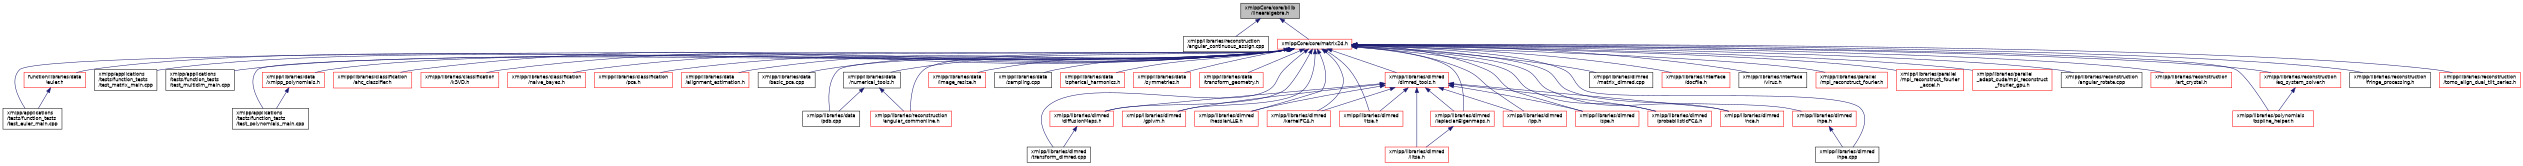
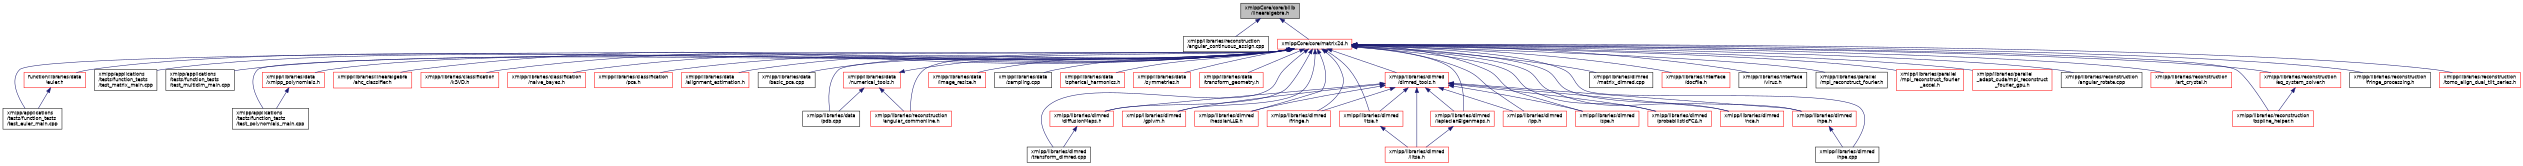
edge "xmipp/libraries/data /numerical_tools.h" -> "xmippCore/core/matrix2d.h": reversed
node "xmipp/libraries/classification /ahc_classifier.h": label "xmipp/libraries/classification /ahc_classifier.h" -> "xmipp/libraries/linearalgebra /ahc_classifier.h"
node "xmipp/libraries/data /numerical_tools.h": color black -> red
node "xmipp/libraries/parallel /mpi_reconstruct_fourier.h": color red -> black
edge "xmipp/libraries/dimred /npe.h" -> "xmipp/libraries/dimred /dimred_tools.h": added
node "xmipp/libraries/dimred /kernelPCA.h": label "xmipp/libraries/dimred /kernelPCA.h" -> "xmipp/libraries/dimred /fringe.h"
node "xmipp/libraries/polynomials /bspline_helper.h": label "xmipp/libraries/polynomials /bspline_helper.h" -> "xmipp/libraries/reconstruction /bspline_helper.h"
edge "xmipp/libraries/dimred /lltsa.h" -> "xmipp/libraries/dimred /ltsa.h": added
